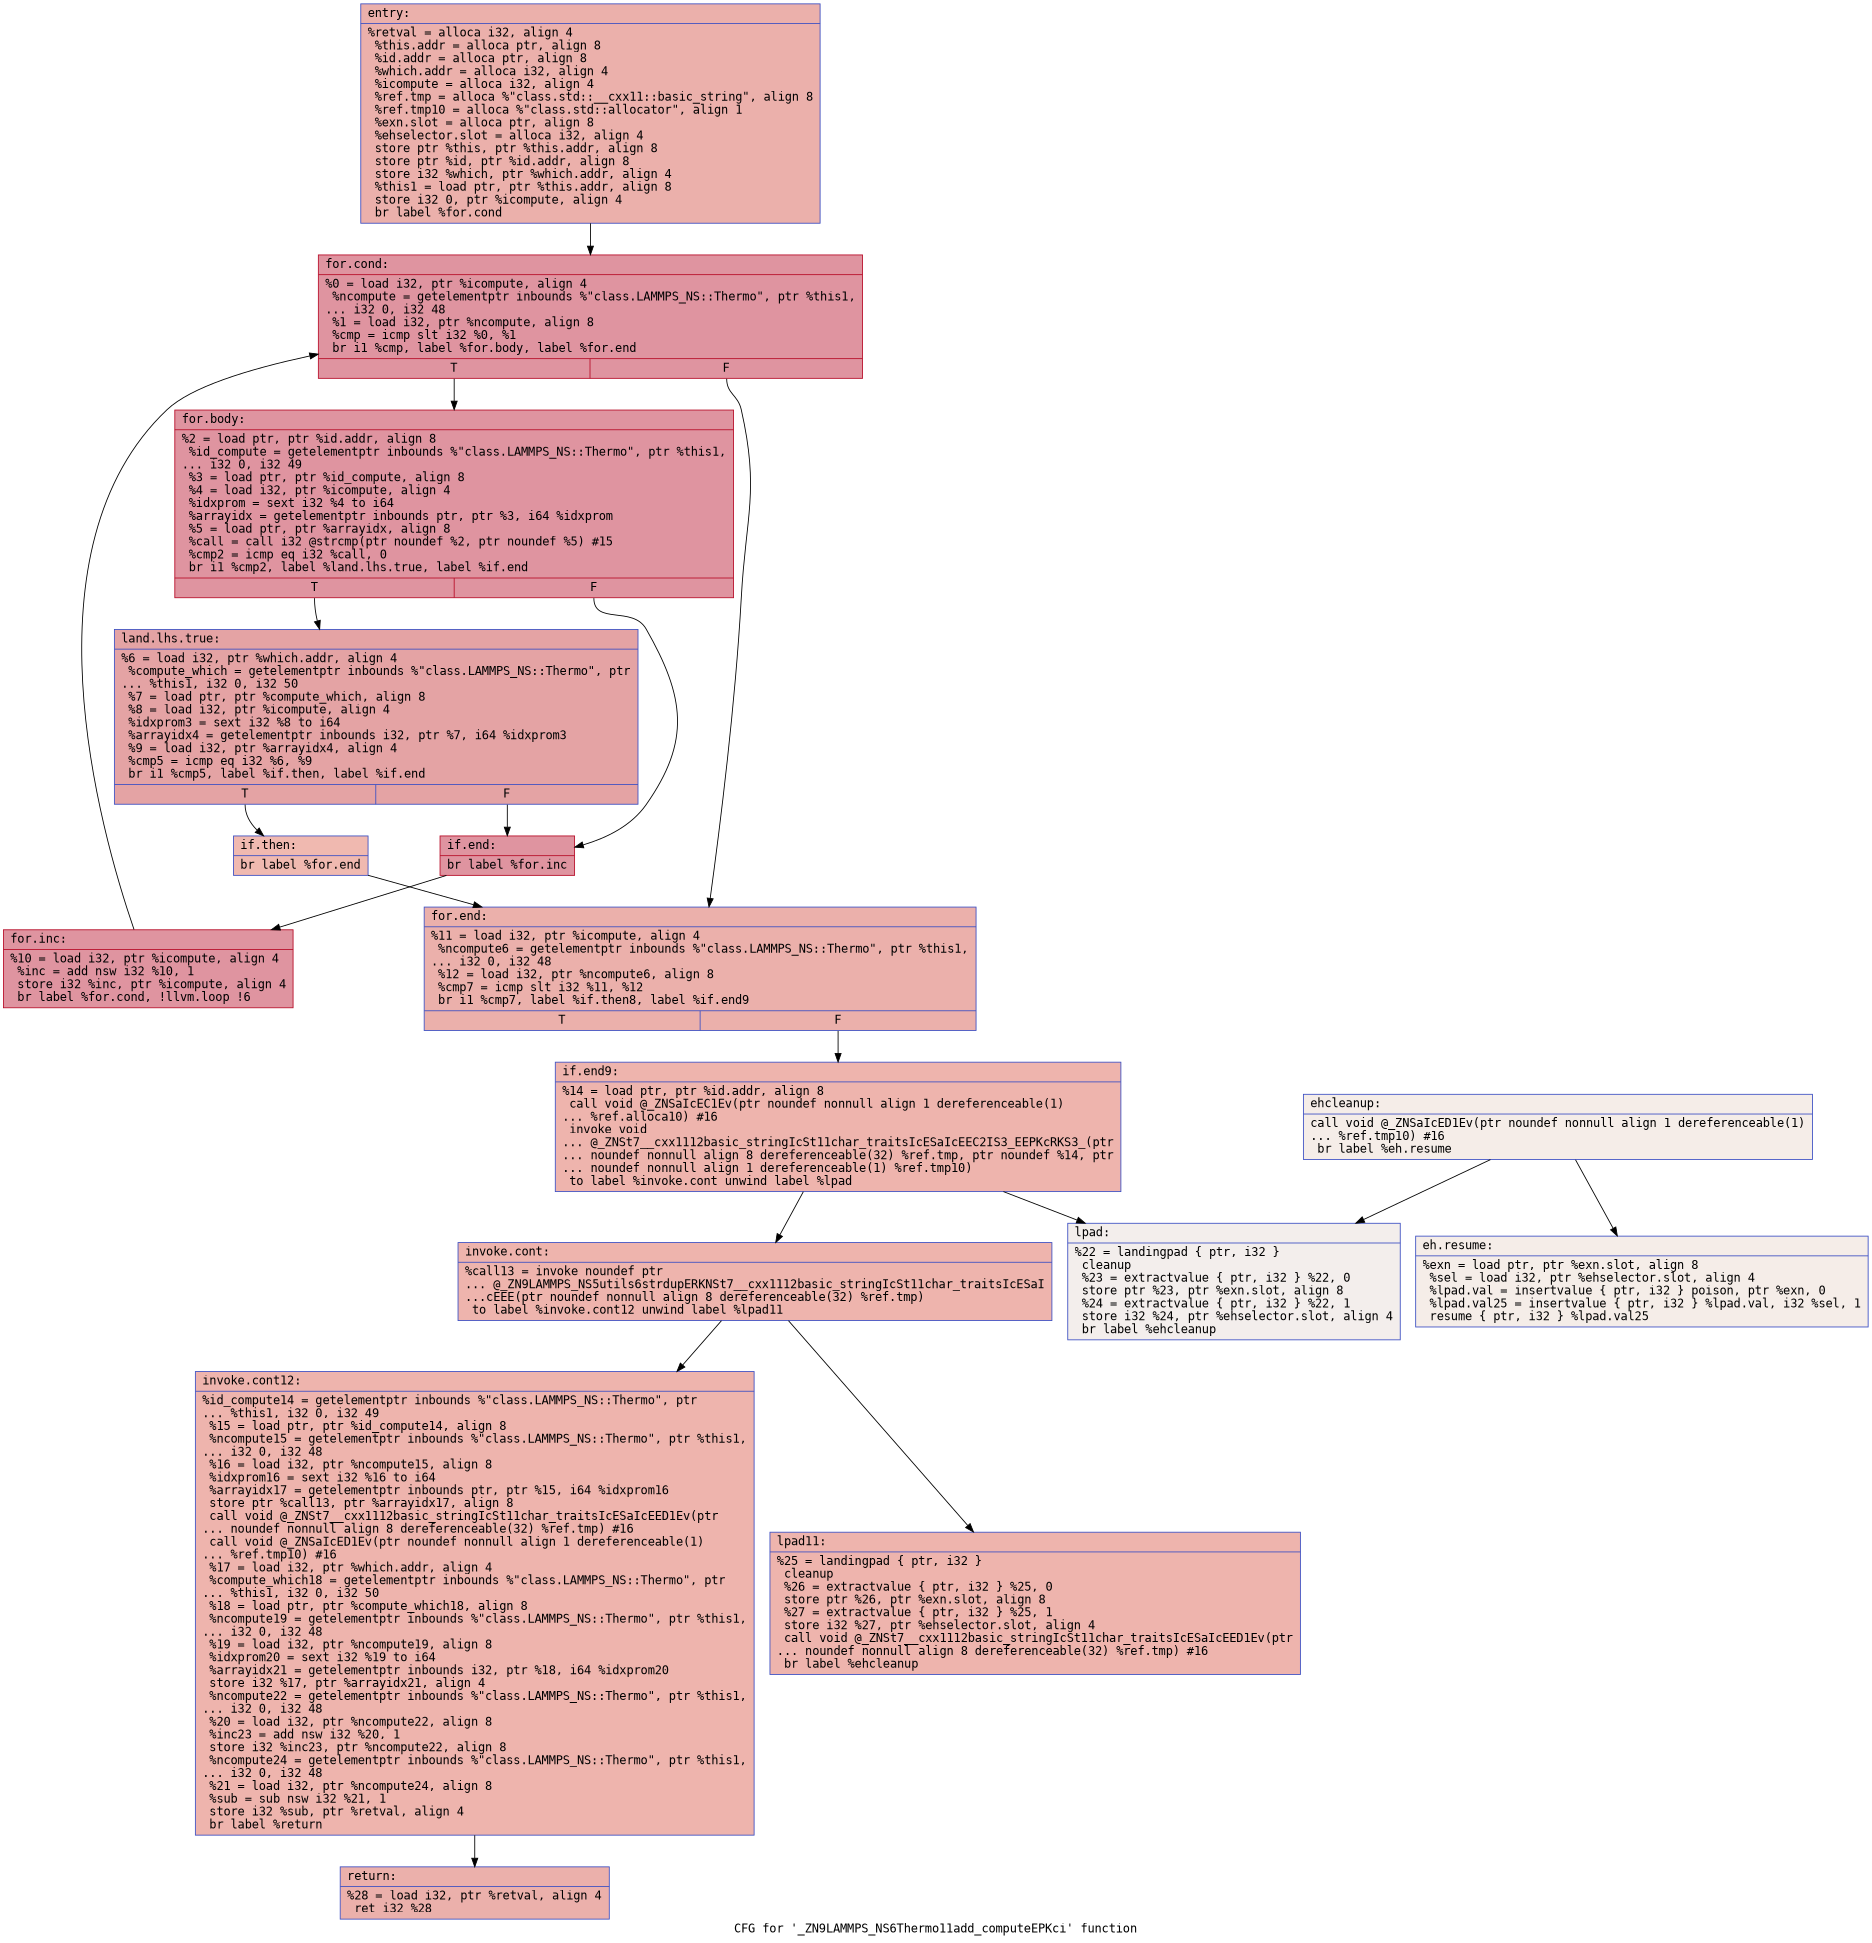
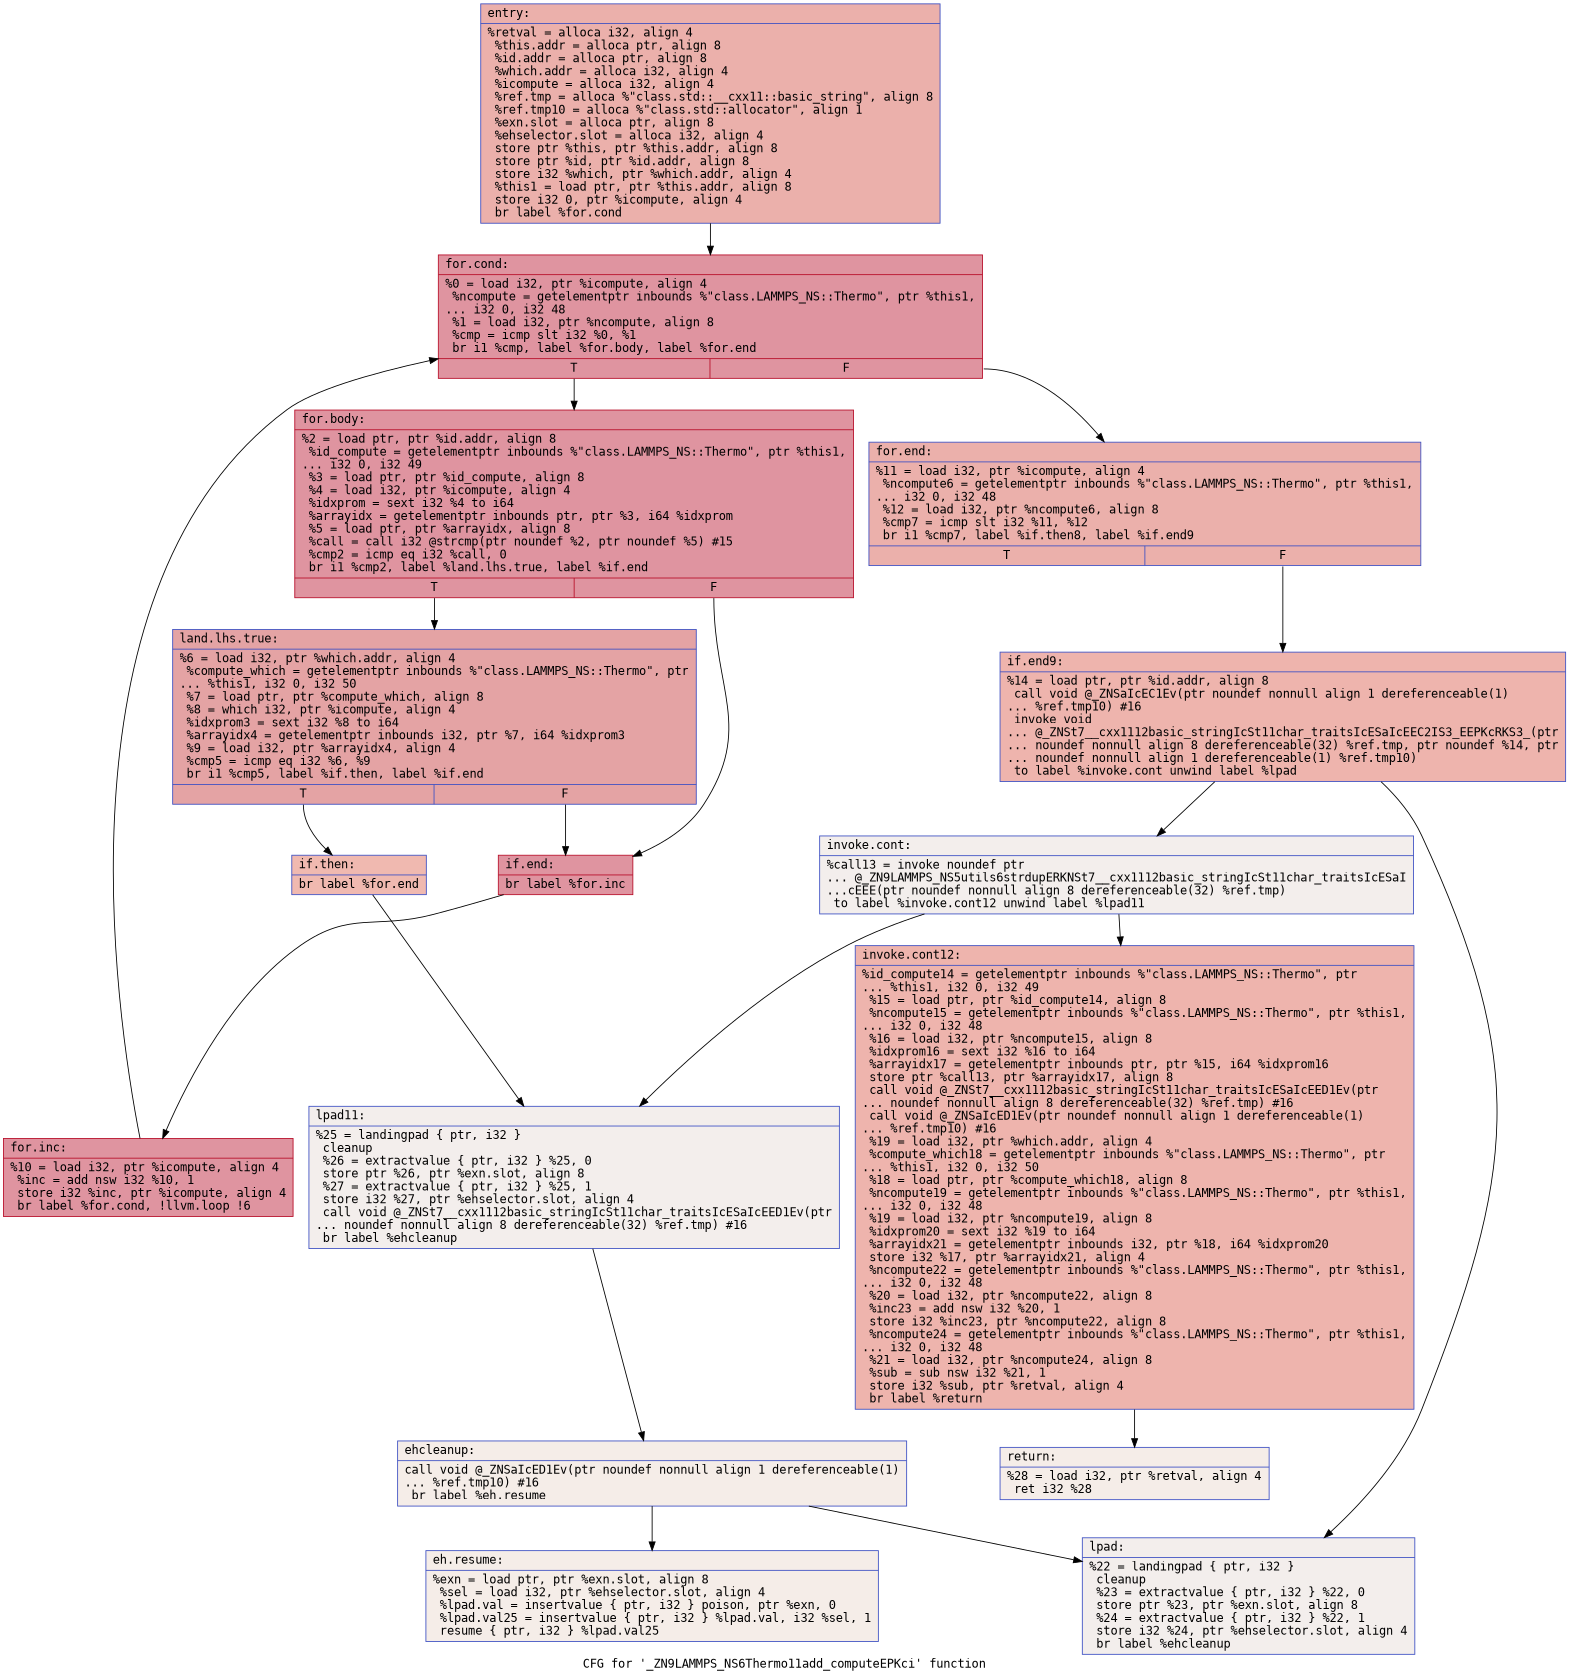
node "land.lhs.true:": text "%8 = load i32, ptr %icompute, align 4" -> "%8 = which i32, ptr %icompute, align 4"
edge "if.then:" -> "for.end:": now "if.then:" -> "lpad11:"
node "if.end9:": text "... %ref.alloca10) #16" -> "... %ref.tmp10) #16"
node "invoke.cont:": fillcolor #d8564670 -> #e3d9d370
edge "lpad11:" -> "ehcleanup:": added
node "invoke.cont12:": text "%17 = load i32, ptr %which.addr, align 4" -> "%19 = load i32, ptr %which.addr, align 4"
node "lpad11:": fillcolor #d8564670 -> #e3d9d370
node "return:": fillcolor #d24b4070 -> #e8d6cc70
